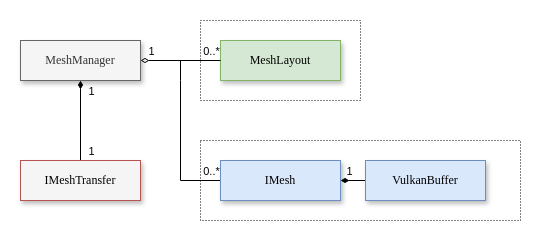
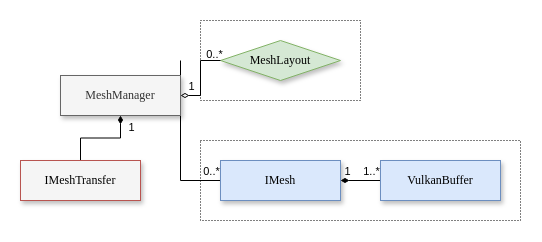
node "MeshManager": moved (81, 61) -> (121, 96)
node "MeshLayout": shape rectangle -> diamond
node "VulkanBuffer": moved (426, 181) -> (441, 181)
